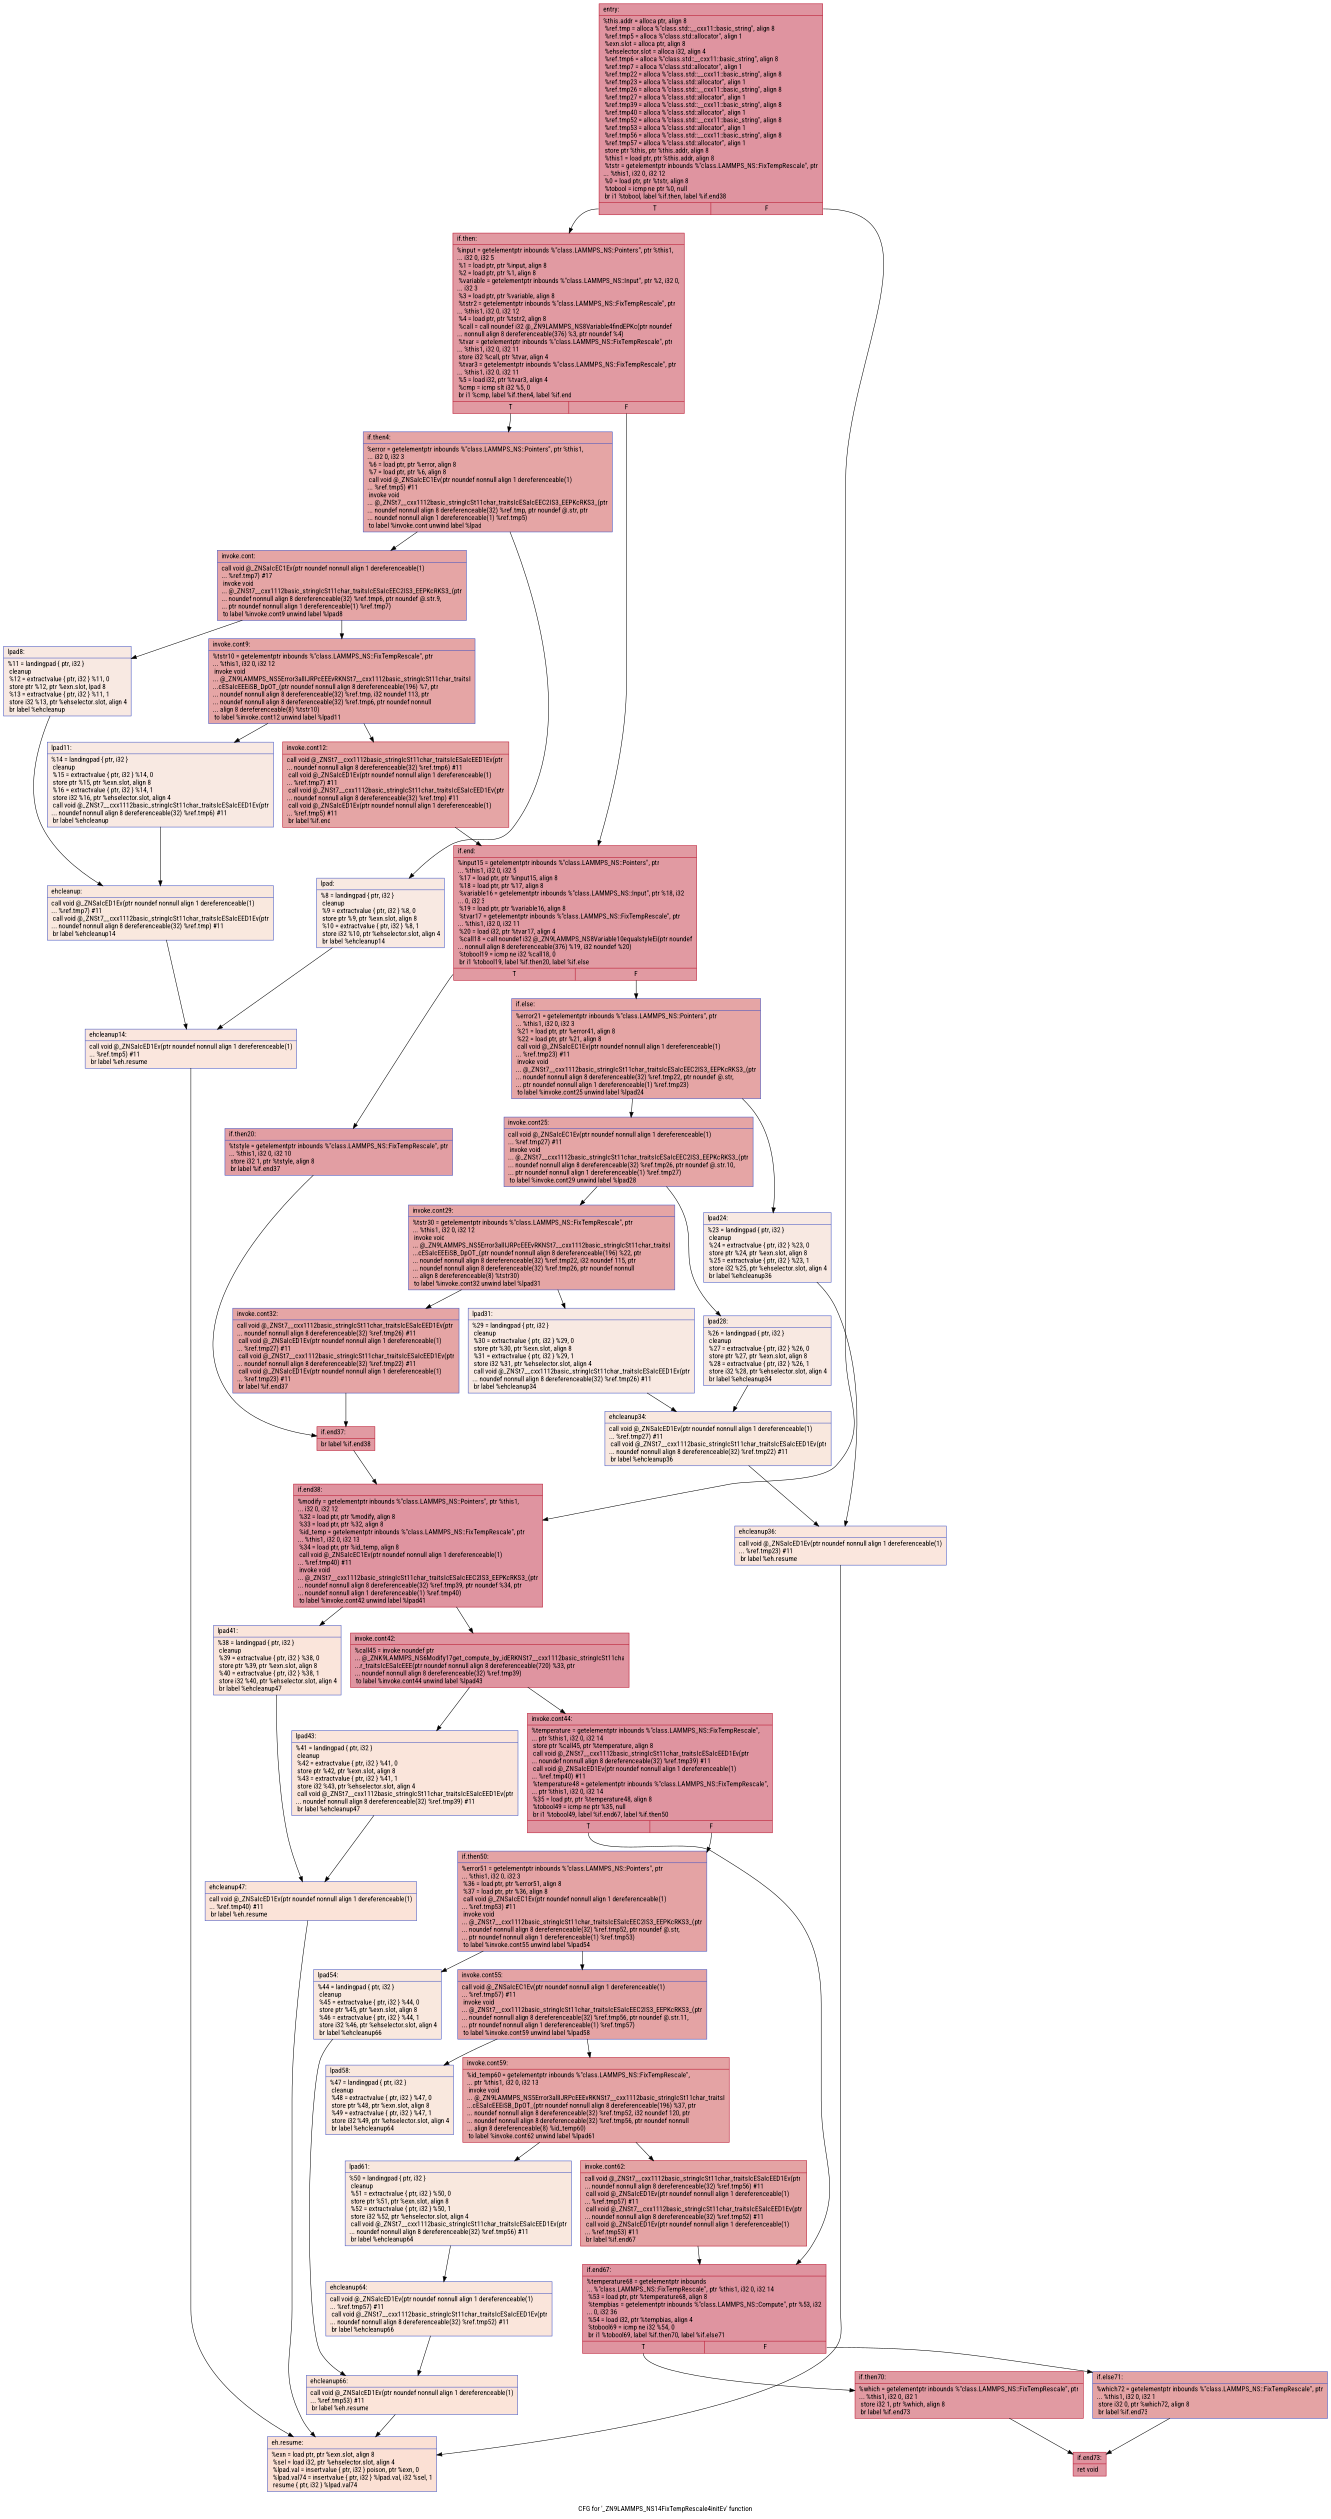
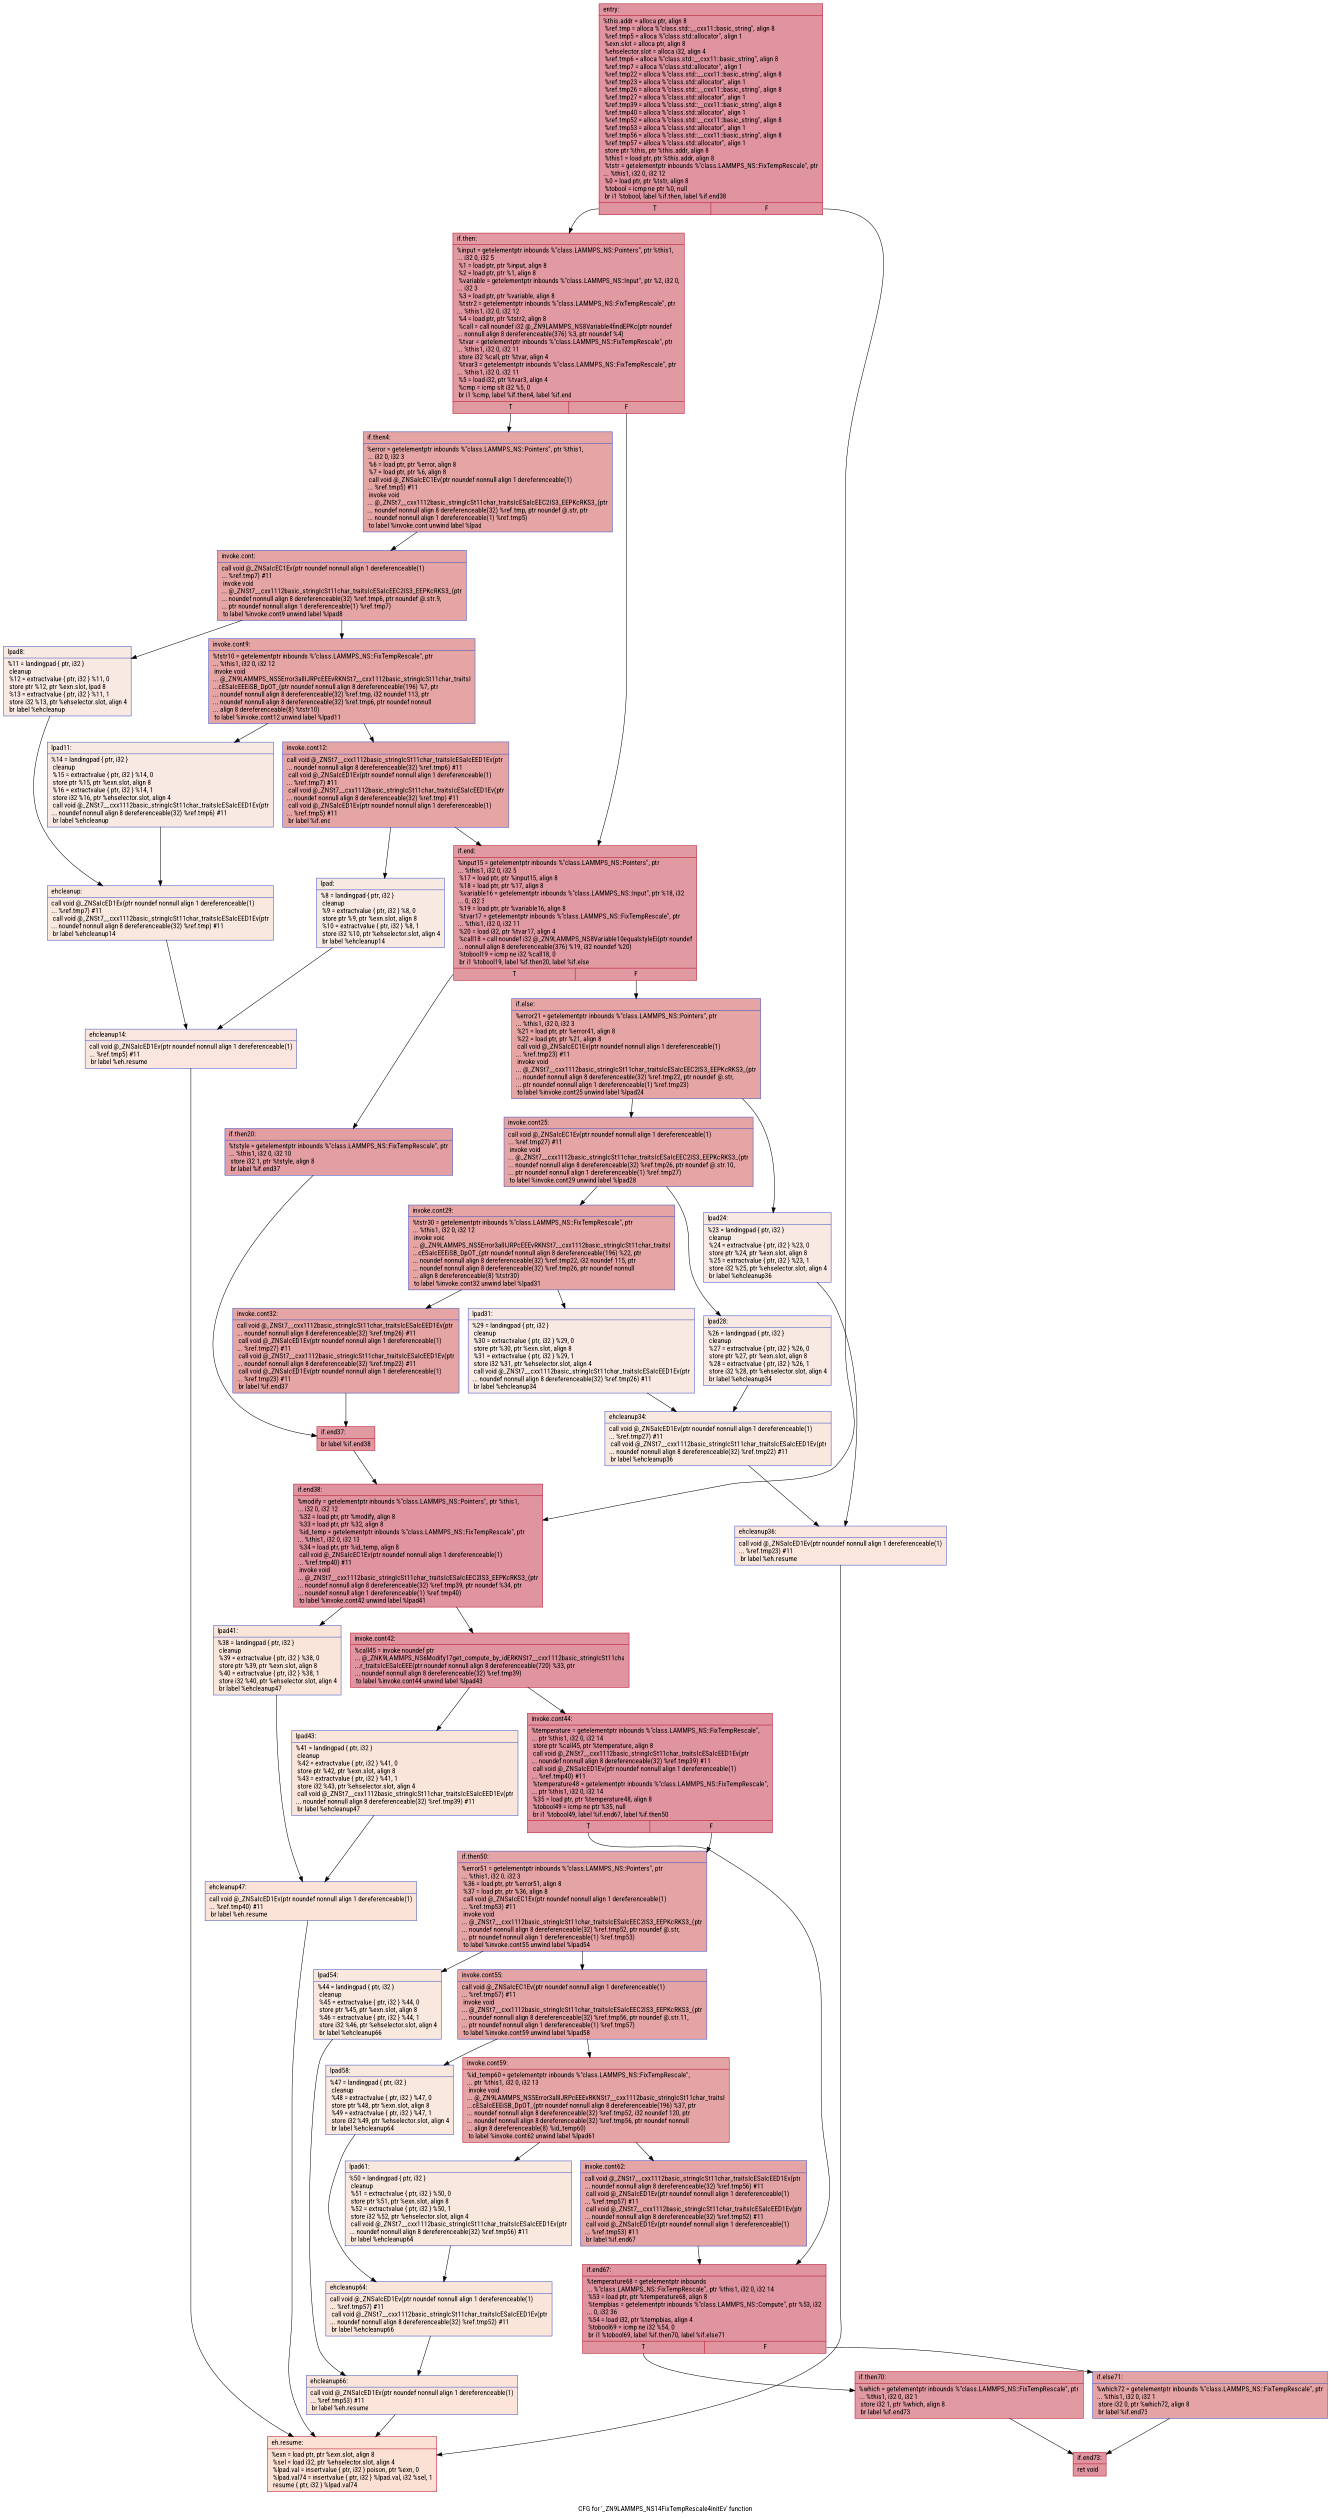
node "invoke.cont:": text "... %ref.tmp7) #17" -> "... %ref.tmp7) #11"
edge "if.then4:" -> "lpad:": now "invoke.cont12:" -> "lpad:"
node "invoke.cont12:": color #b70d28ff -> #3d50c3ff
node "invoke.cont62:": color #b70d28ff -> #3d50c3ff
edge "lpad58:" -> "ehcleanup64:": added
node "eh.resume:": color #3d50c3ff -> #b70d28ff
